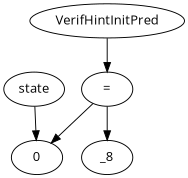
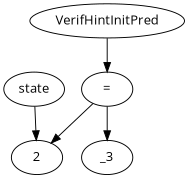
node "0": label "0" -> "2"
node "_8": label "_8" -> "_3"
